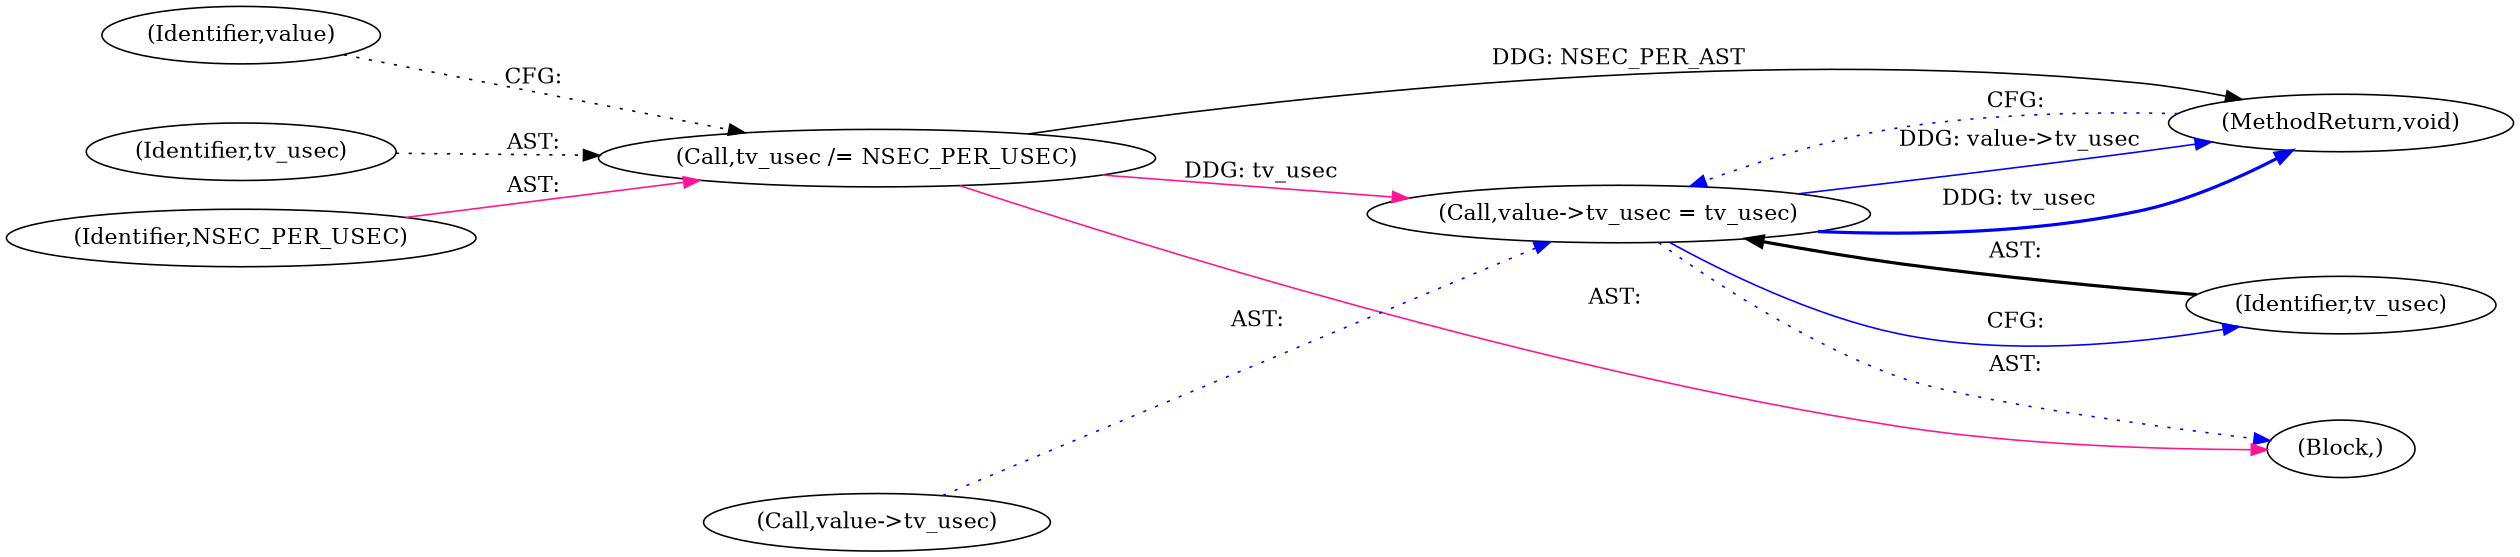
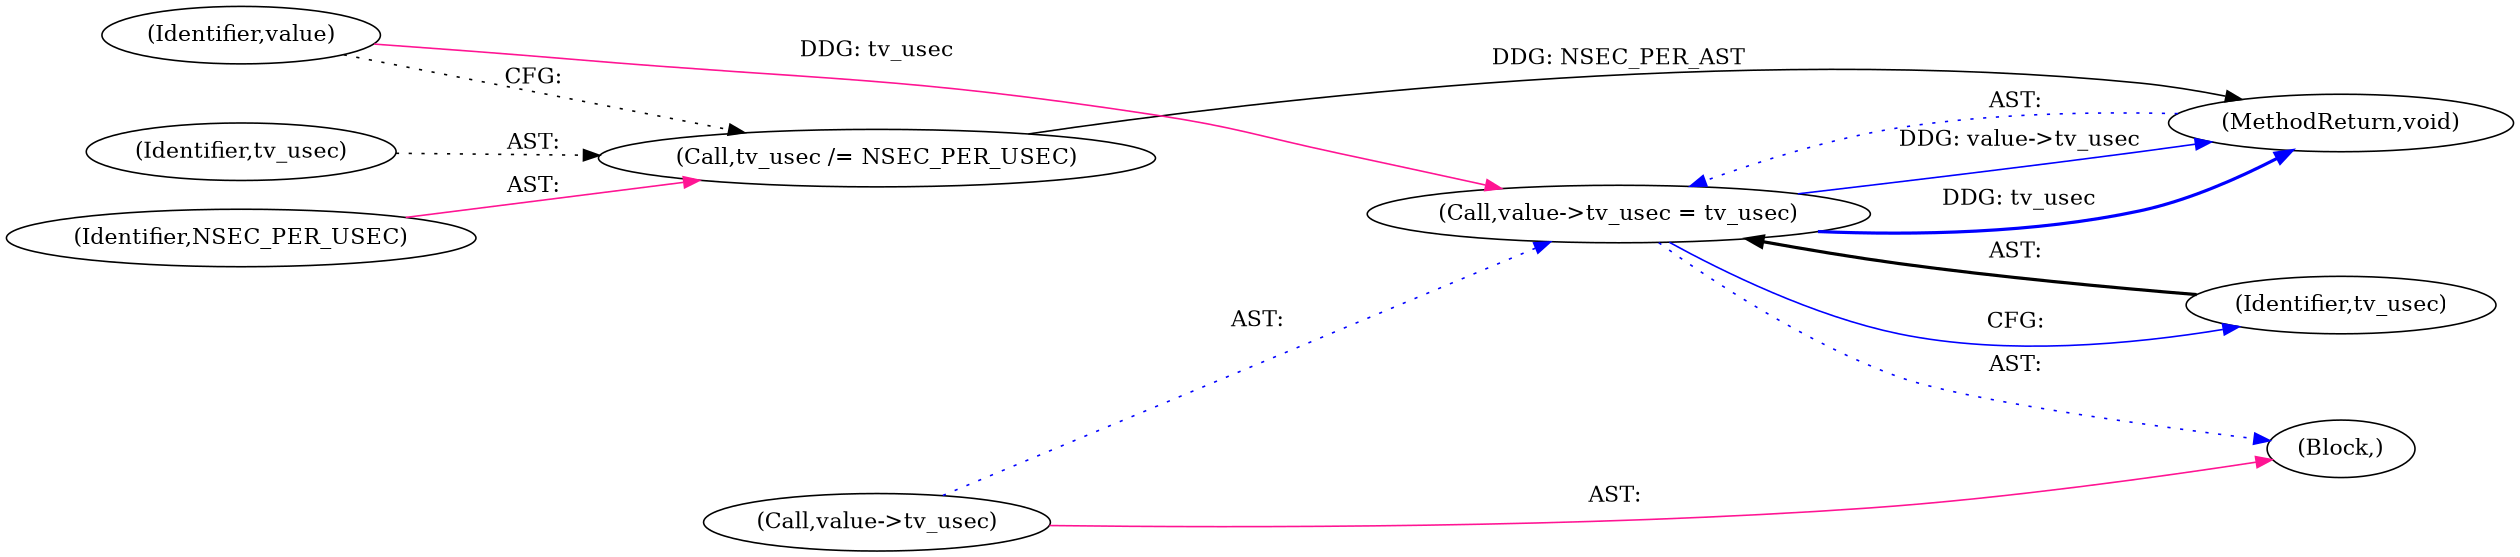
edge "(MethodReturn,void)" -> "(Call,value->tv_usec = tv_usec)": label "CFG: " -> "AST: "
edge "(Call,tv_usec /= NSEC_PER_USEC)" -> "(Call,value->tv_usec = tv_usec)": now "(Identifier,value)" -> "(Call,value->tv_usec = tv_usec)"
edge "(Call,tv_usec /= NSEC_PER_USEC)" -> "(Block,)": now "(Call,value->tv_usec)" -> "(Block,)"
